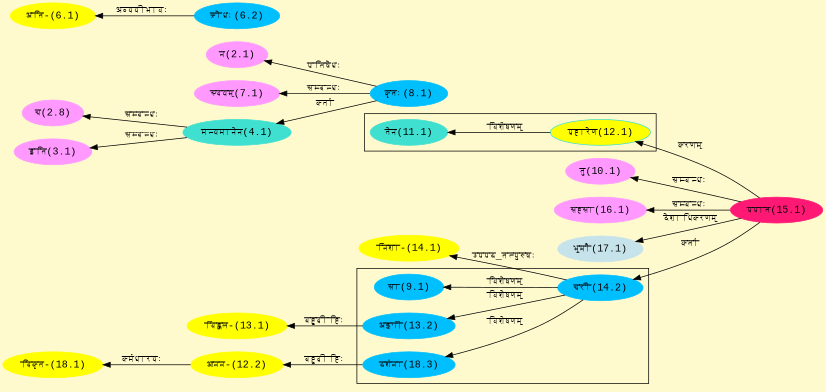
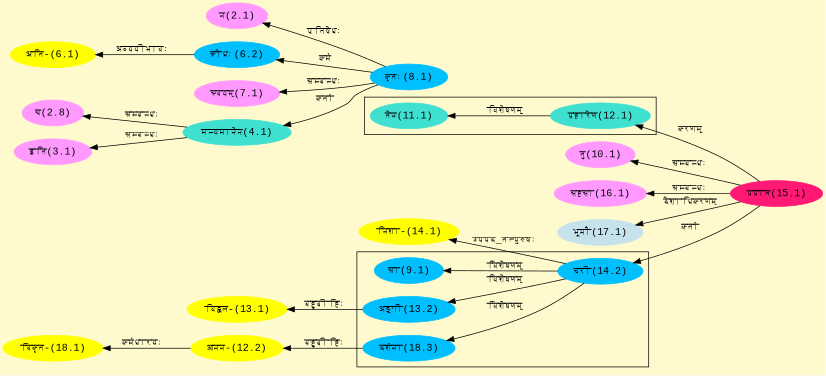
edge "कृतः(8.1)" -> "क्रोधः(6.2)": added, label "कर्म"
node "प्रहारेण(12.1)": fillcolor #ffff00 -> #40e0d0
